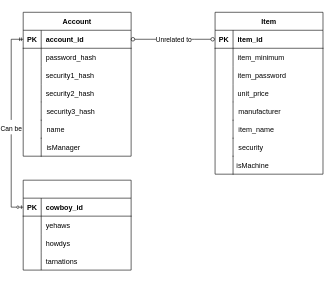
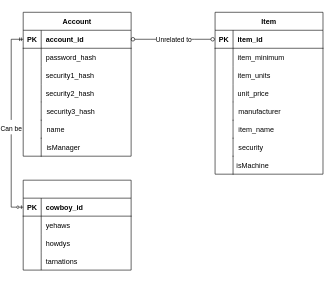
node "item_password": label "item_password" -> "item_units"
